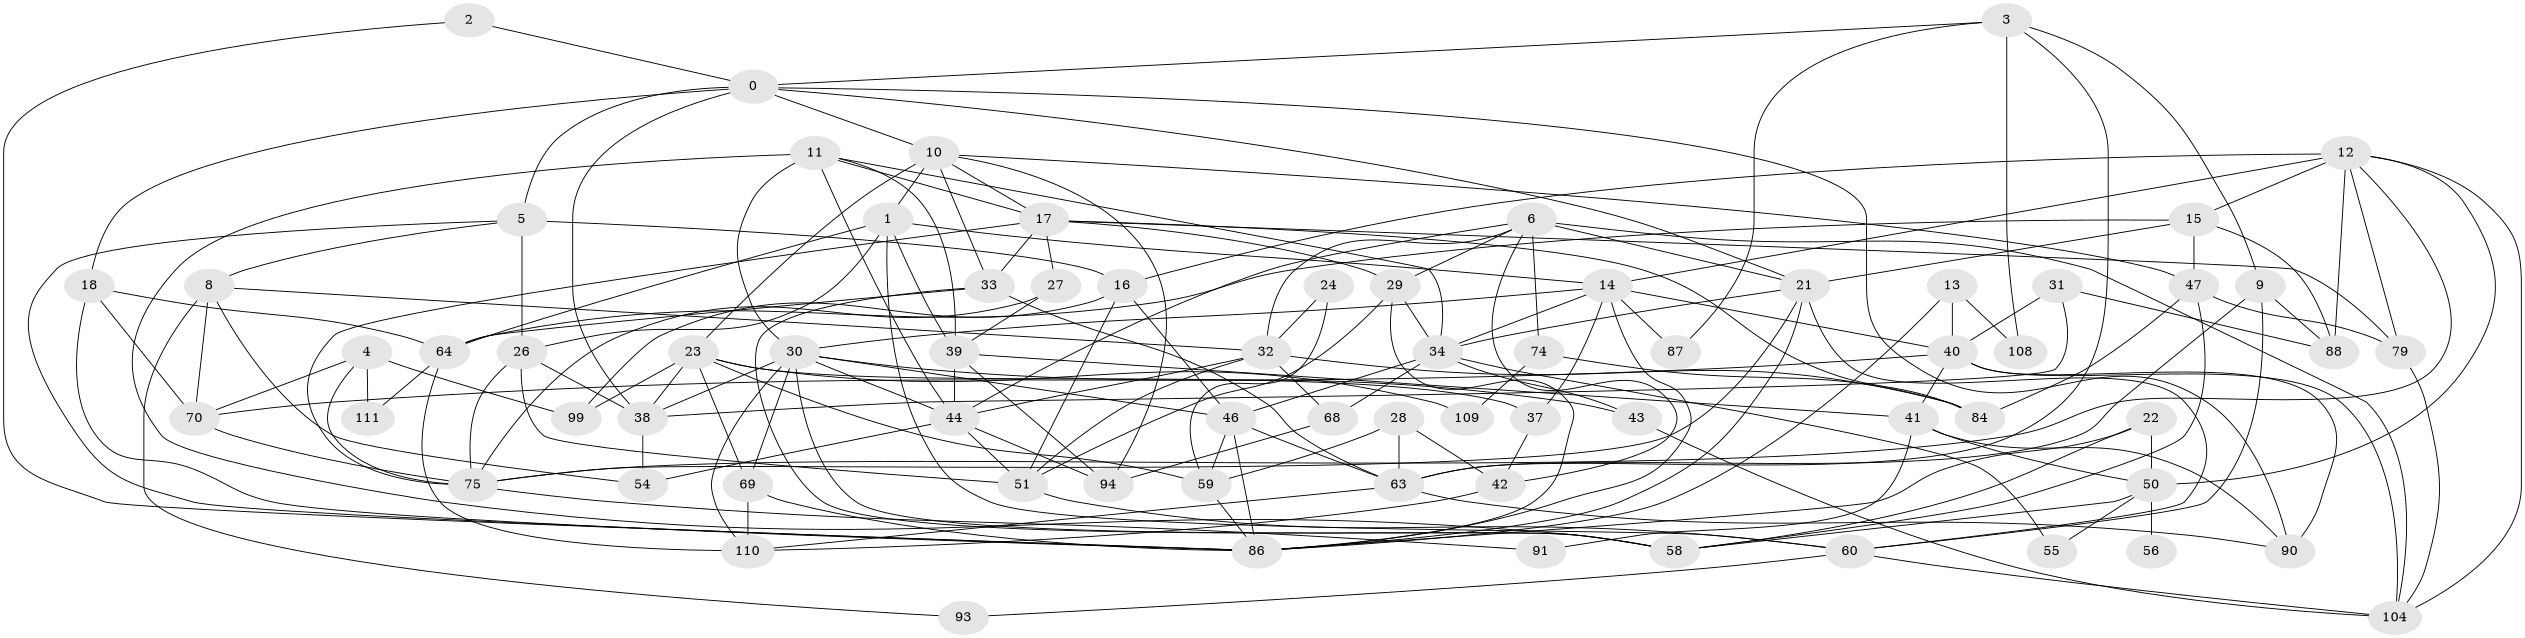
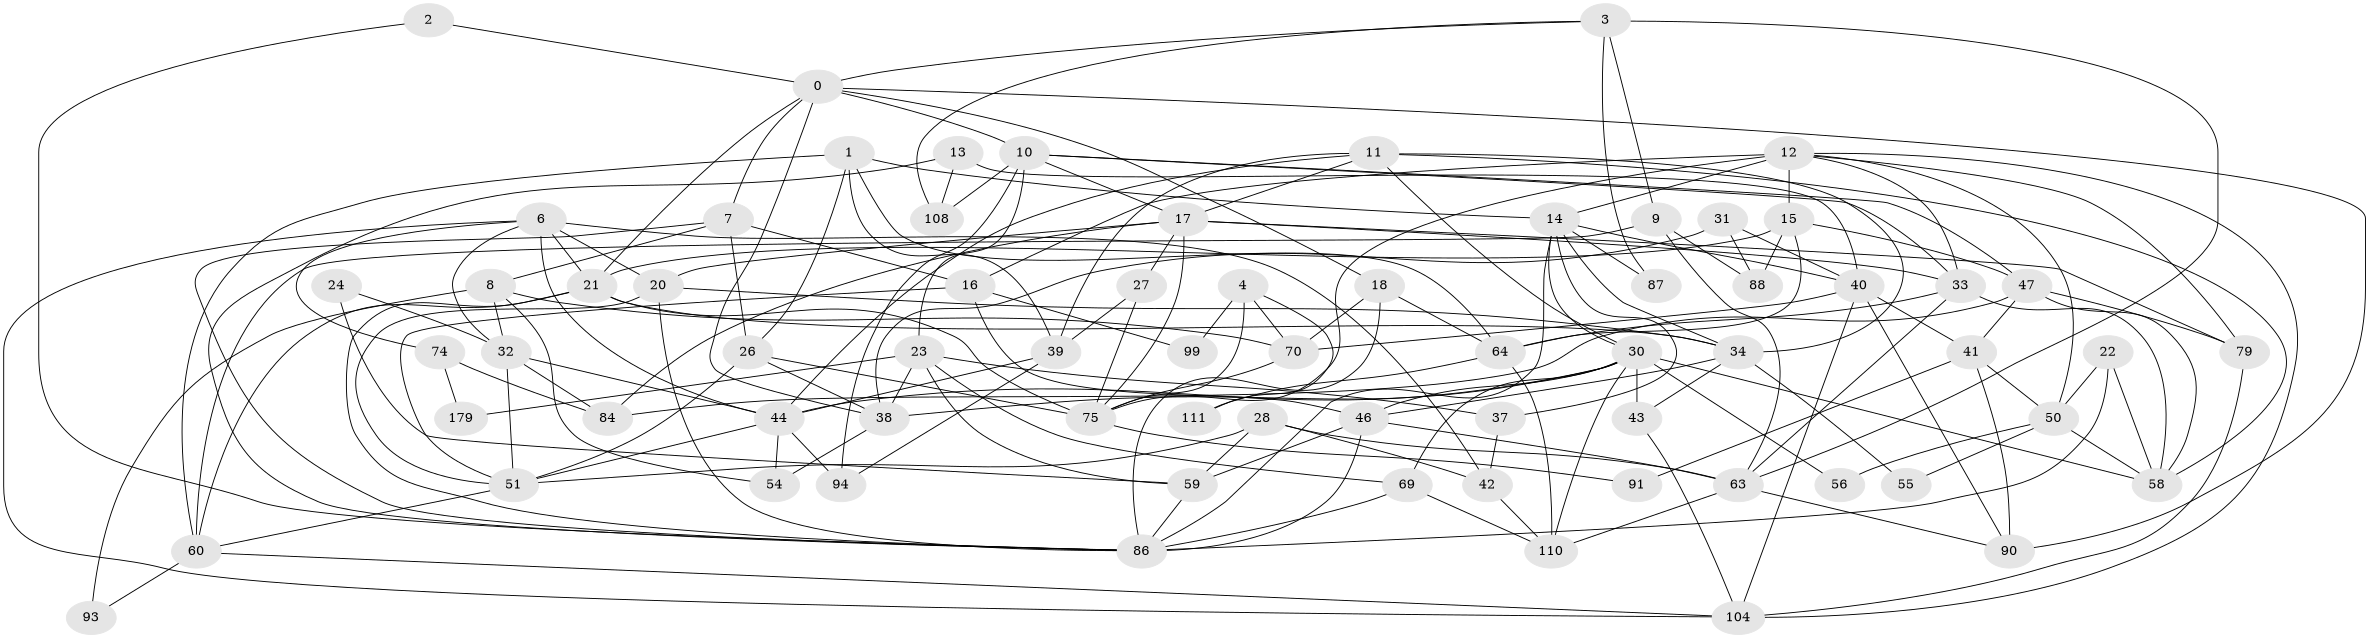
edge "10" -- "1": now "10" -- "108"
node "5": label "5" -> "7"
edge "12" -- "88": now "12" -- "33"
node "29": label "29" -> "20"
edge "23" -- "99": removed
edge "39" -- "41": now "47" -- "41"
node "68": removed
node "109": label "109" -> "179"
edge "30" -- "56": added
edge "28" -- "51": added
